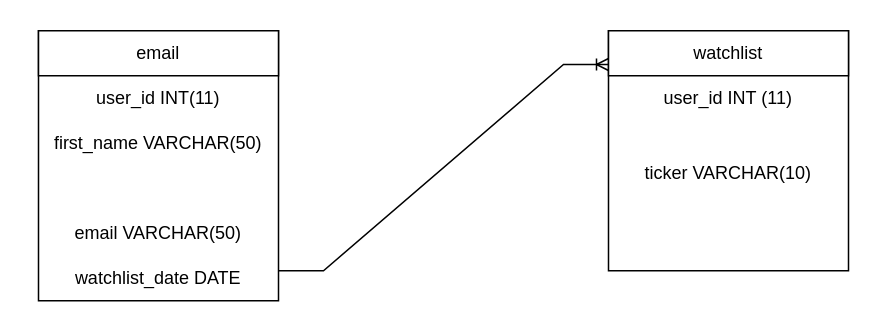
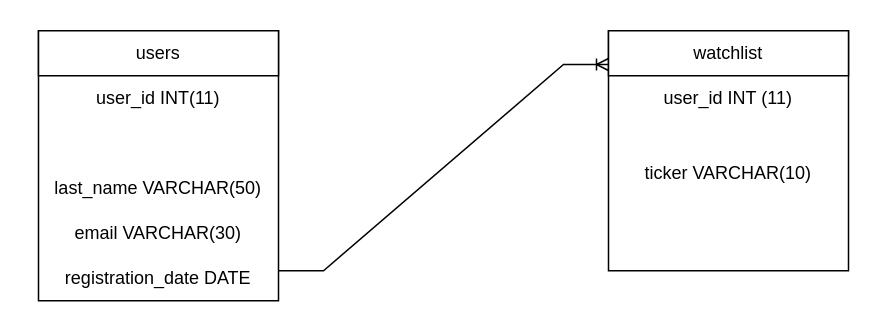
node "email": label "email" -> "users"
node "first_name VARCHAR(50)": removed
node "last_name VARCHAR(50)": added
node "email VARCHAR(50)": label "email VARCHAR(50)" -> "email VARCHAR(30)"
node "watchlist_date DATE": label "watchlist_date DATE" -> "registration_date DATE"
